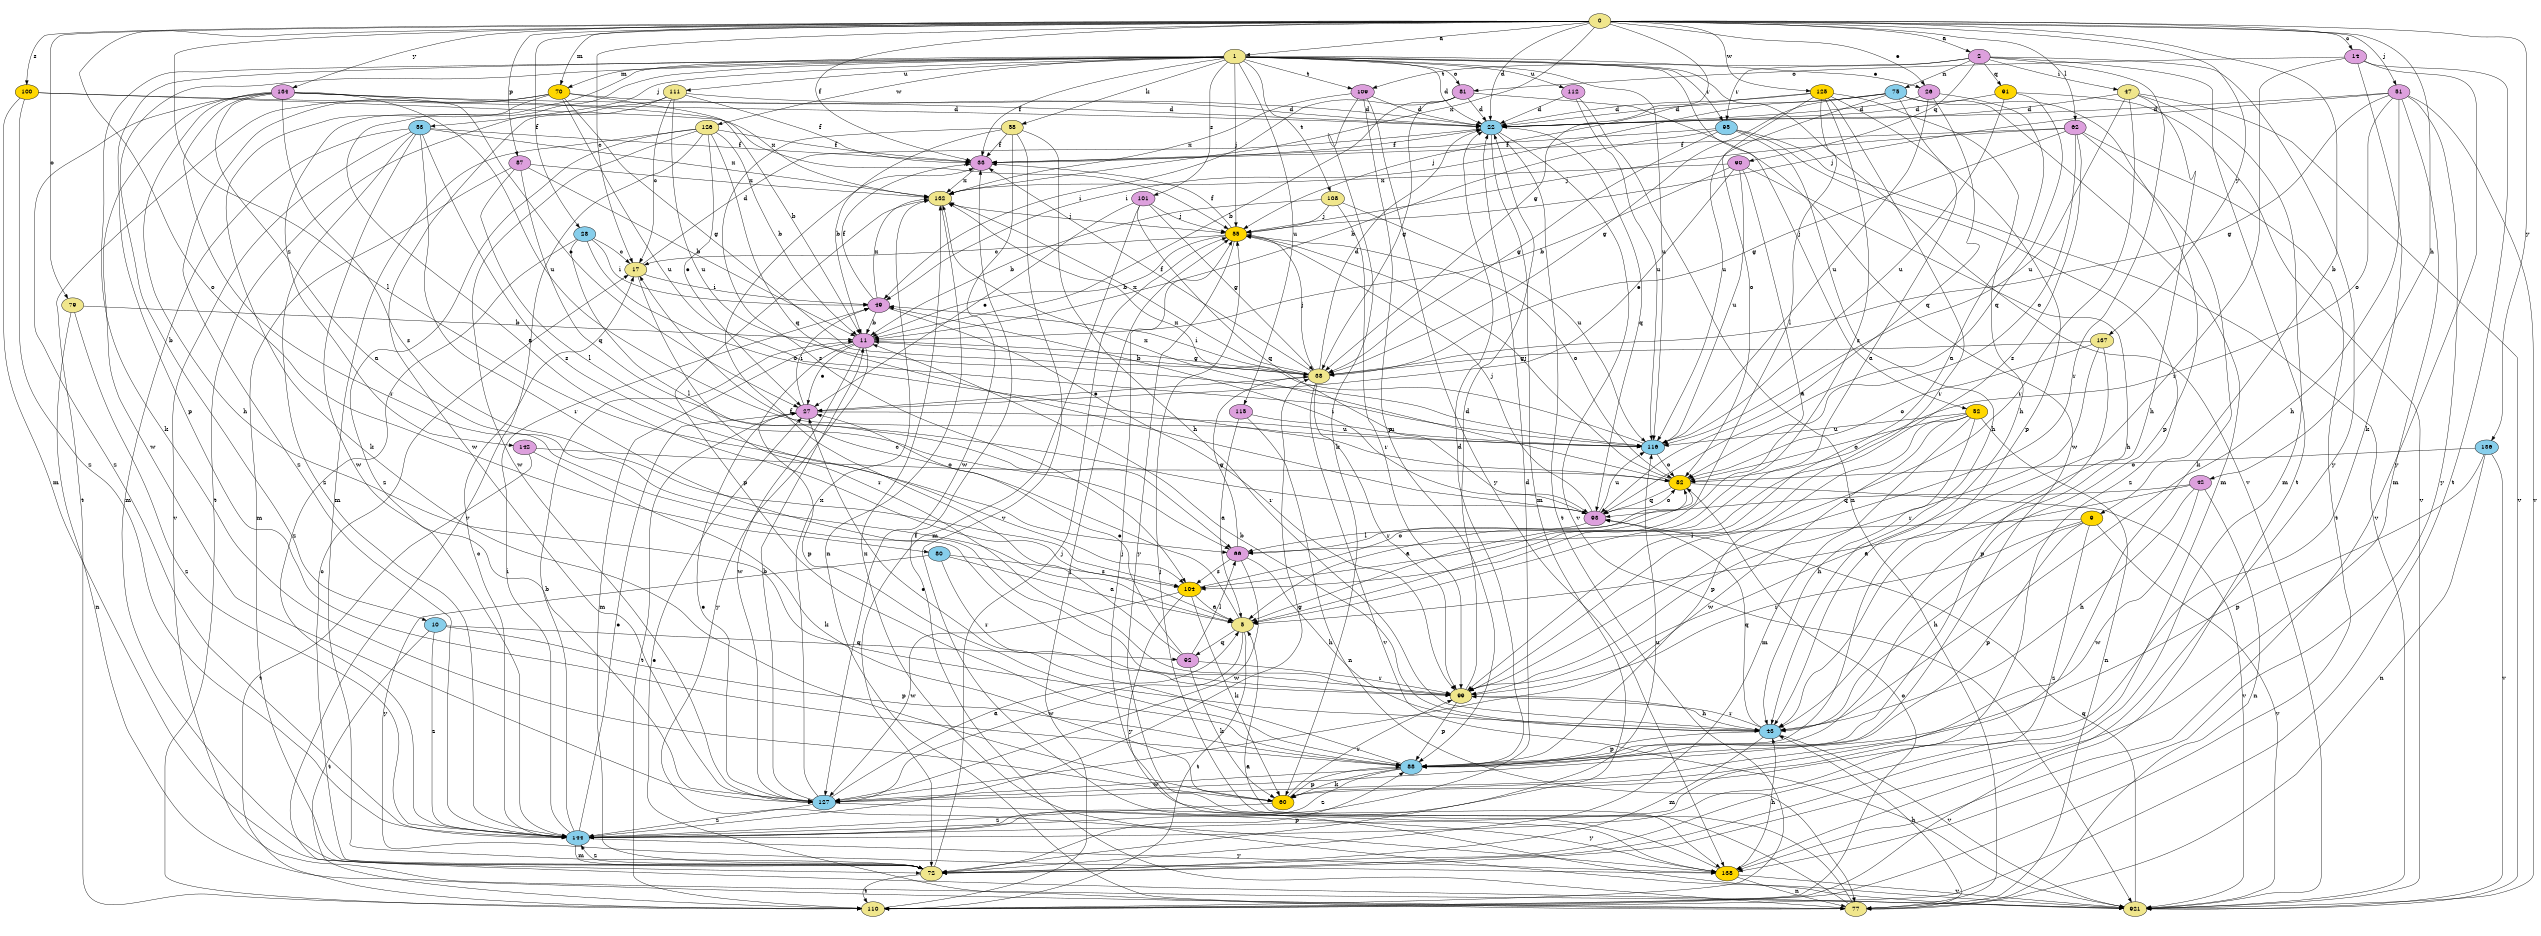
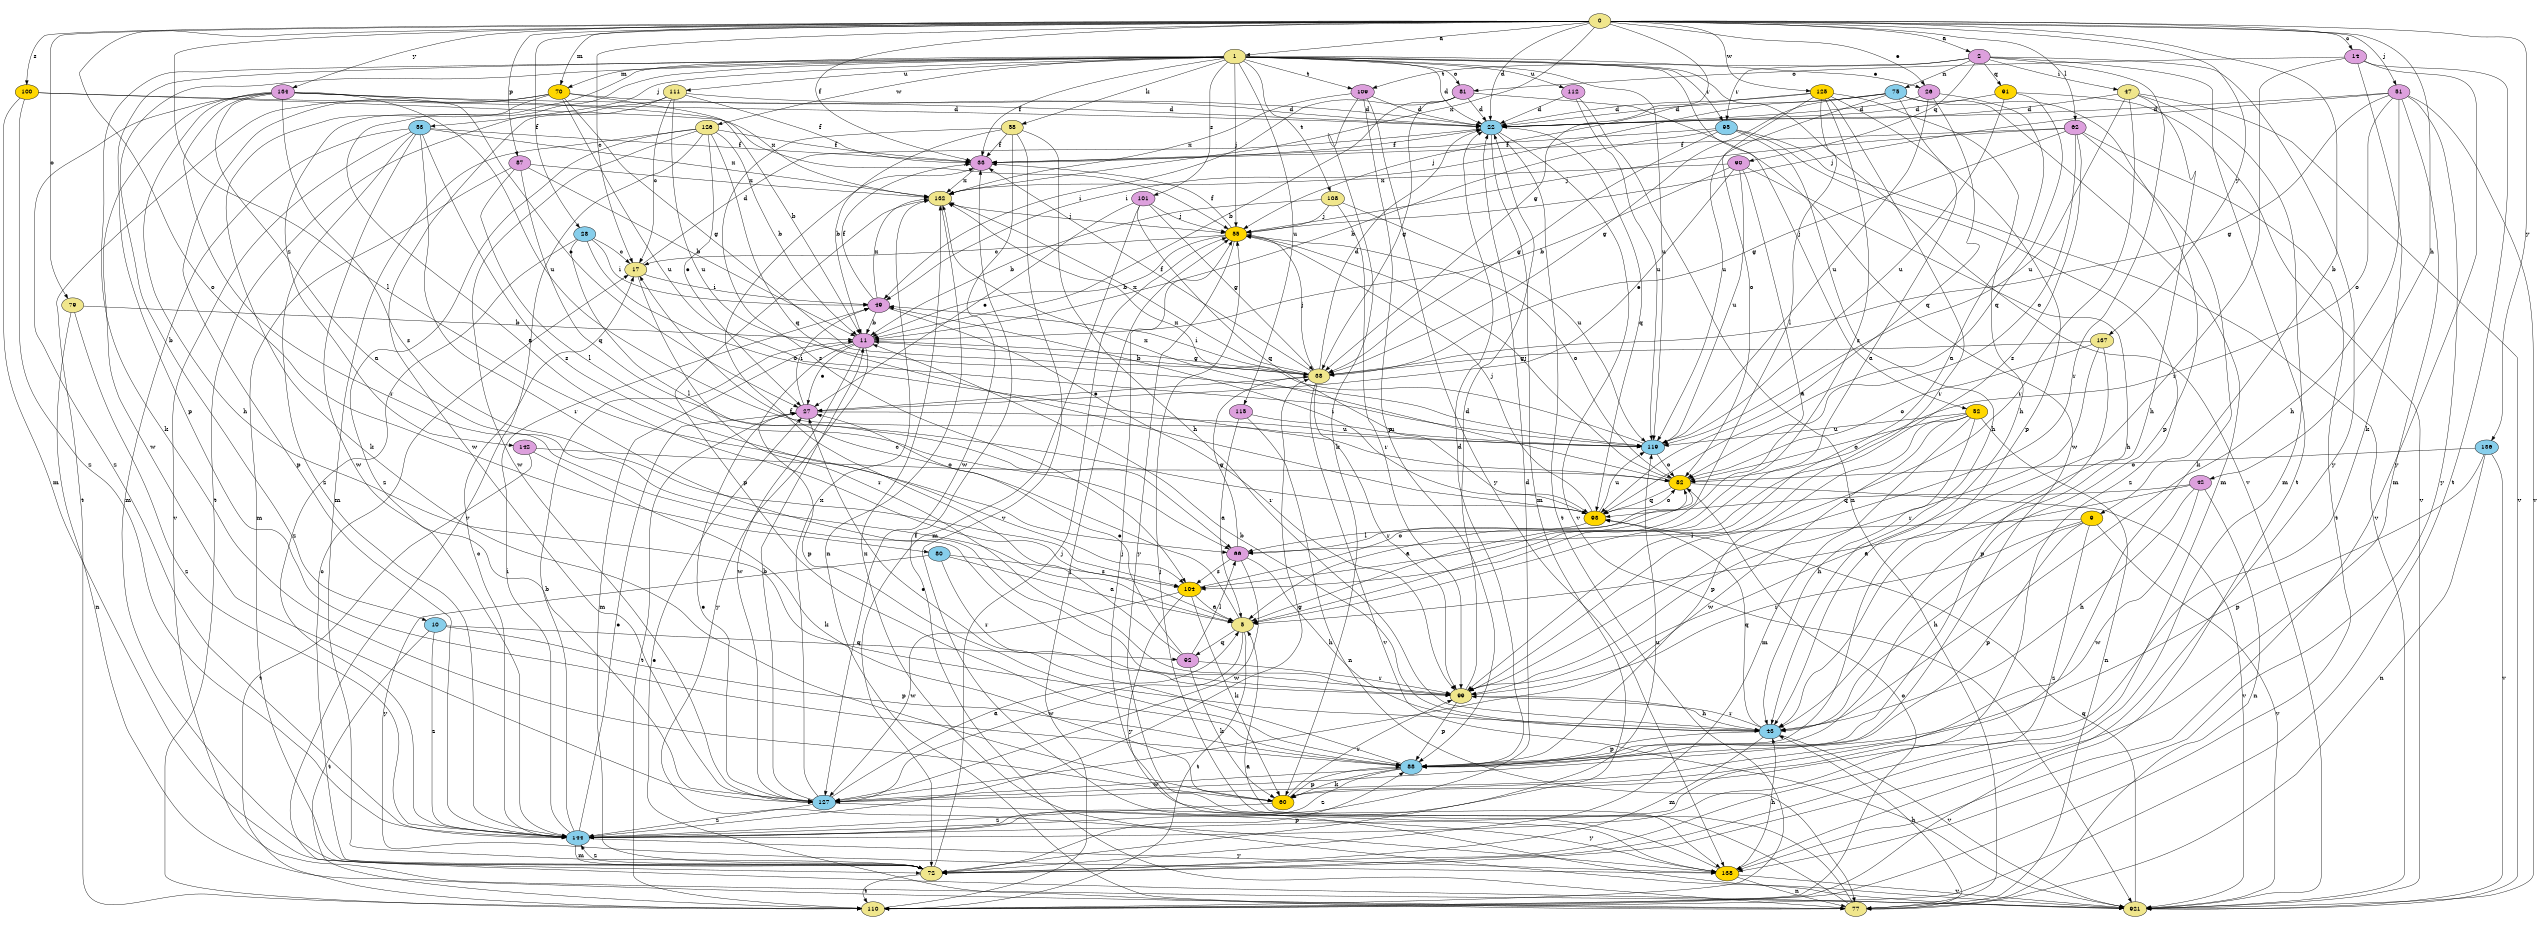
node "116": label "116" -> "119"
edge "70" -> "144": label "z" -> "p"
node "93": fillcolor plum -> gold
